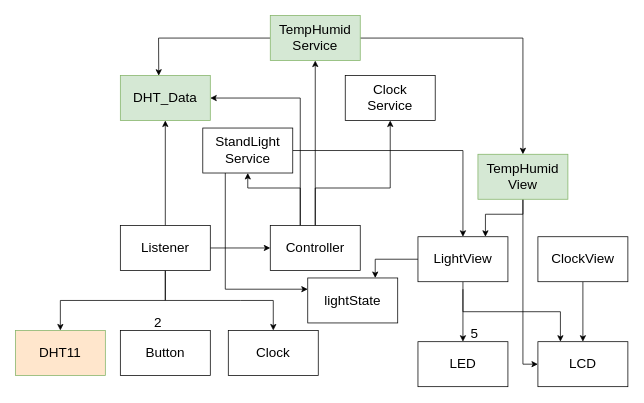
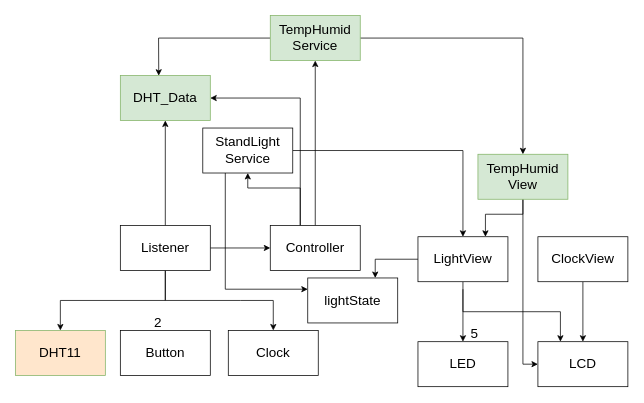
node "Clock Service": removed
edge "Controller" -> "Clock Service": removed
